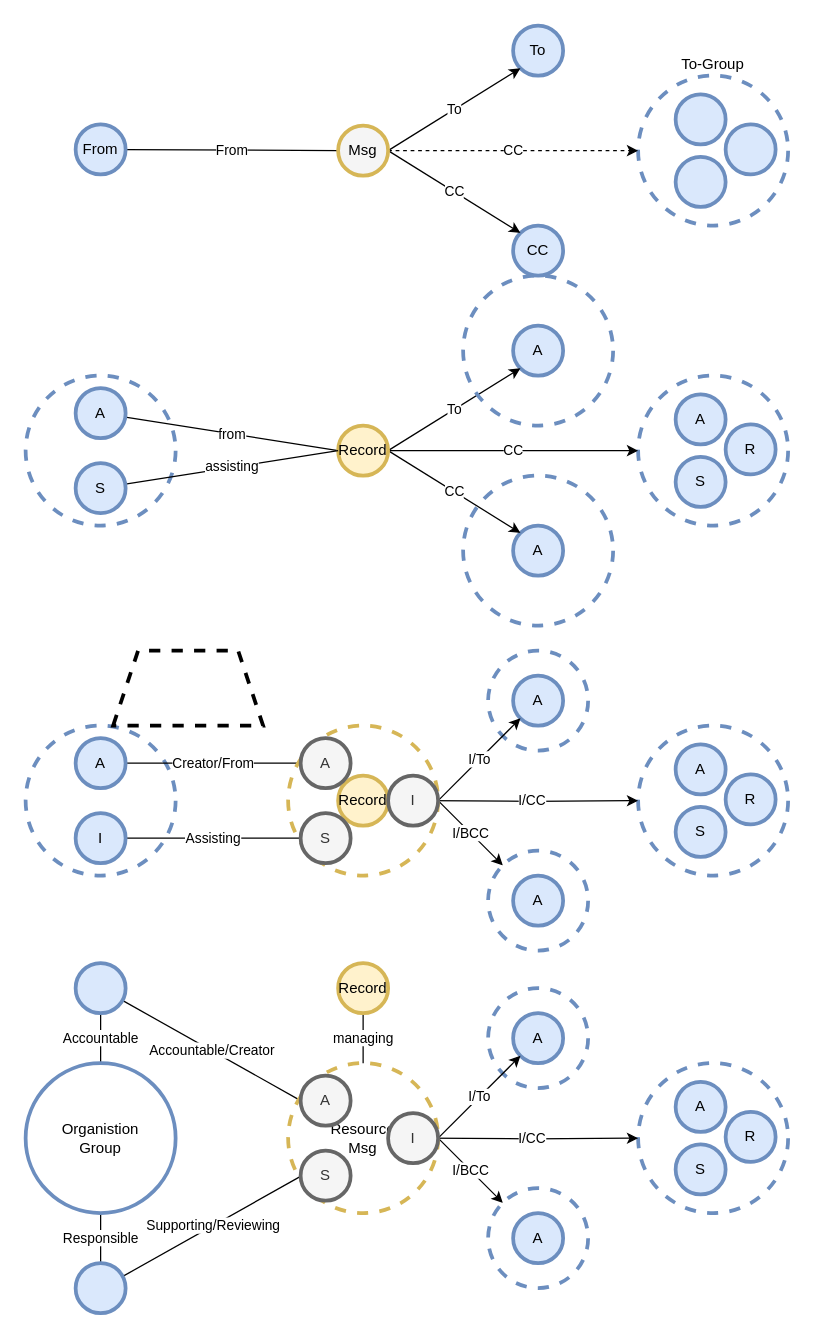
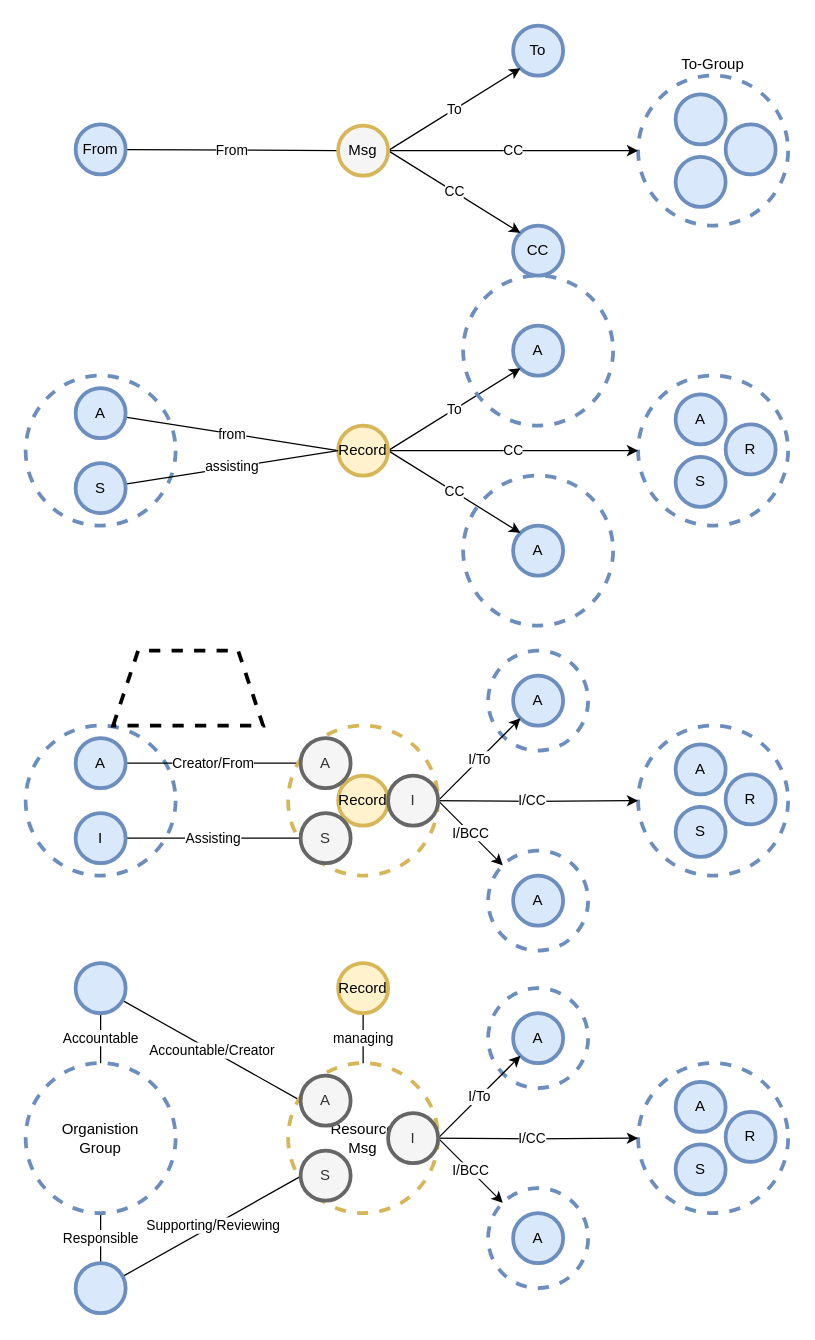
edge "Msg" -> "To-Group": style dashed -> solid
node "Organistion Group": style solid -> dashed
